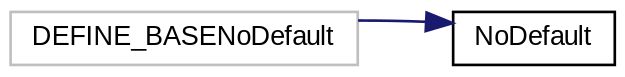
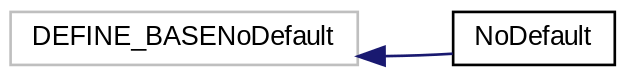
edge "DEFINE_BASENoDefault" -> "NoDefault": reversed
